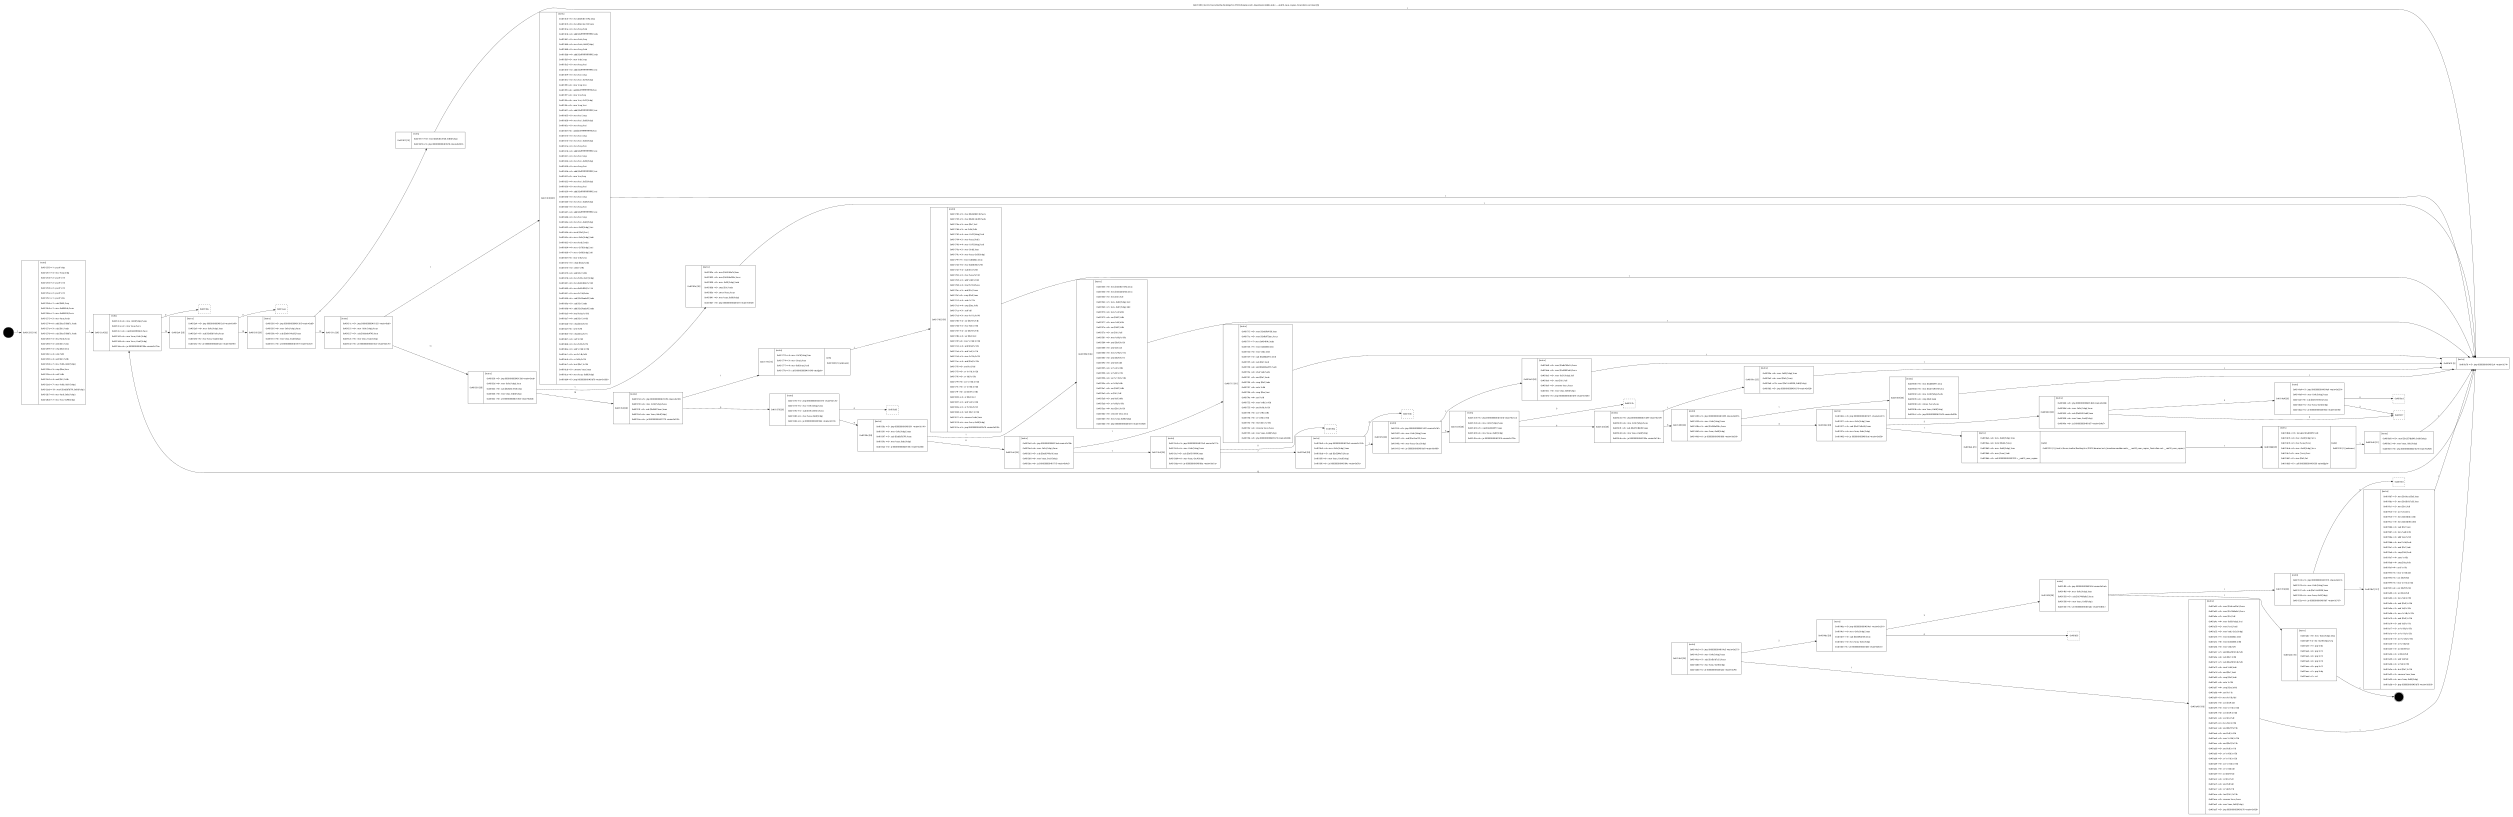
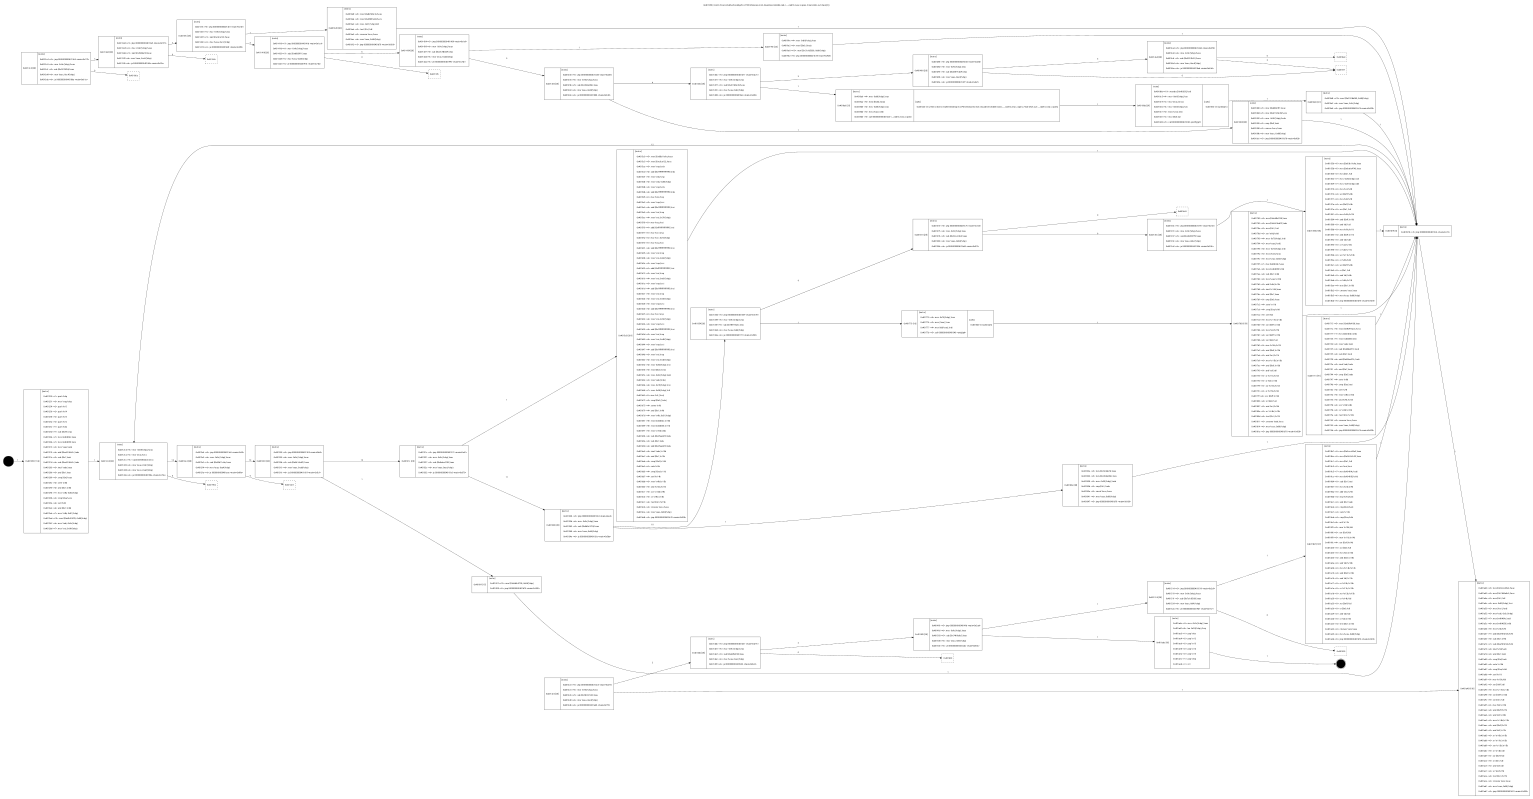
node "0x4013a8 [28]": removed
edge "0x401a40 [156]" -> "0x401b78 [5]": reversed
